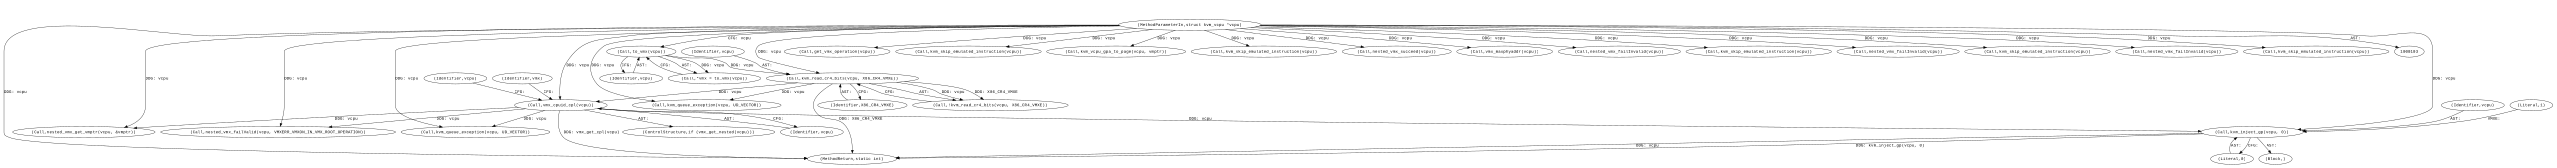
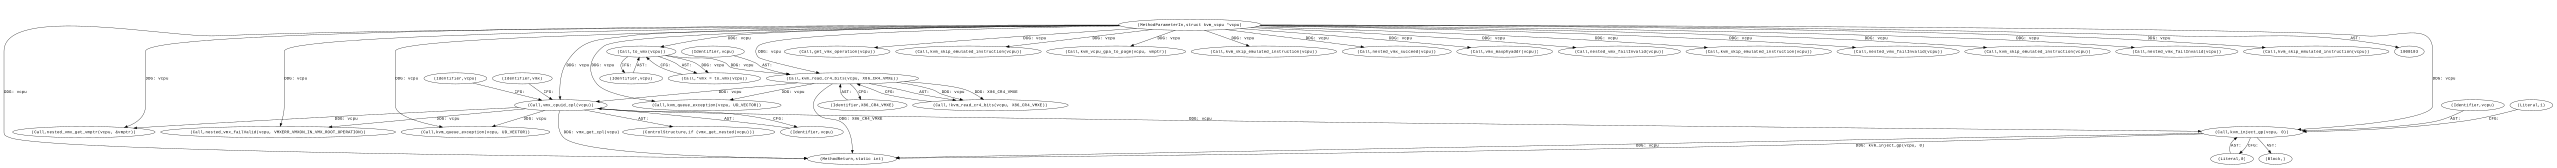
edge "(MethodParameterIn,struct kvm_vcpu *vcpu)" -> "(Call,to_vmx(vcpu))": label "CFG: vcpu" -> "DDG: vcpu"
edge "(Literal,1)" -> "(Call,kvm_inject_gp(vcpu, 0))": label "VMXE: " -> "CFG: "
